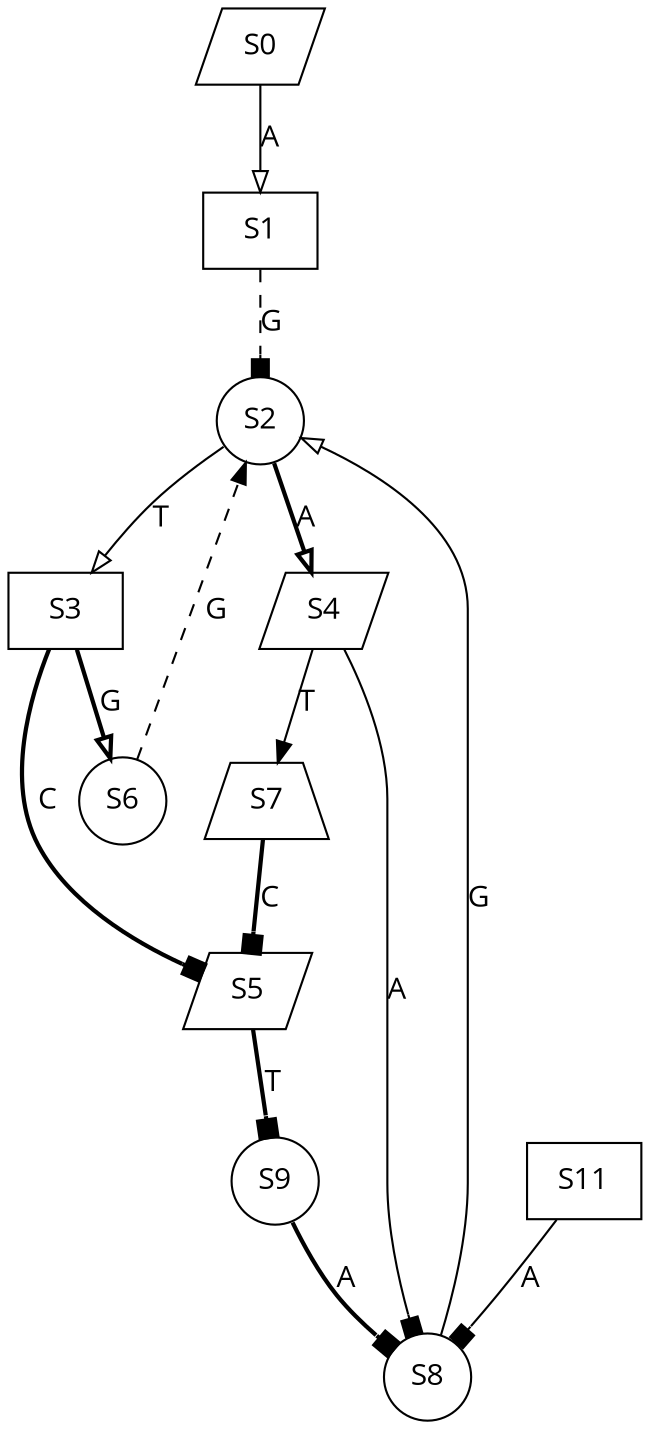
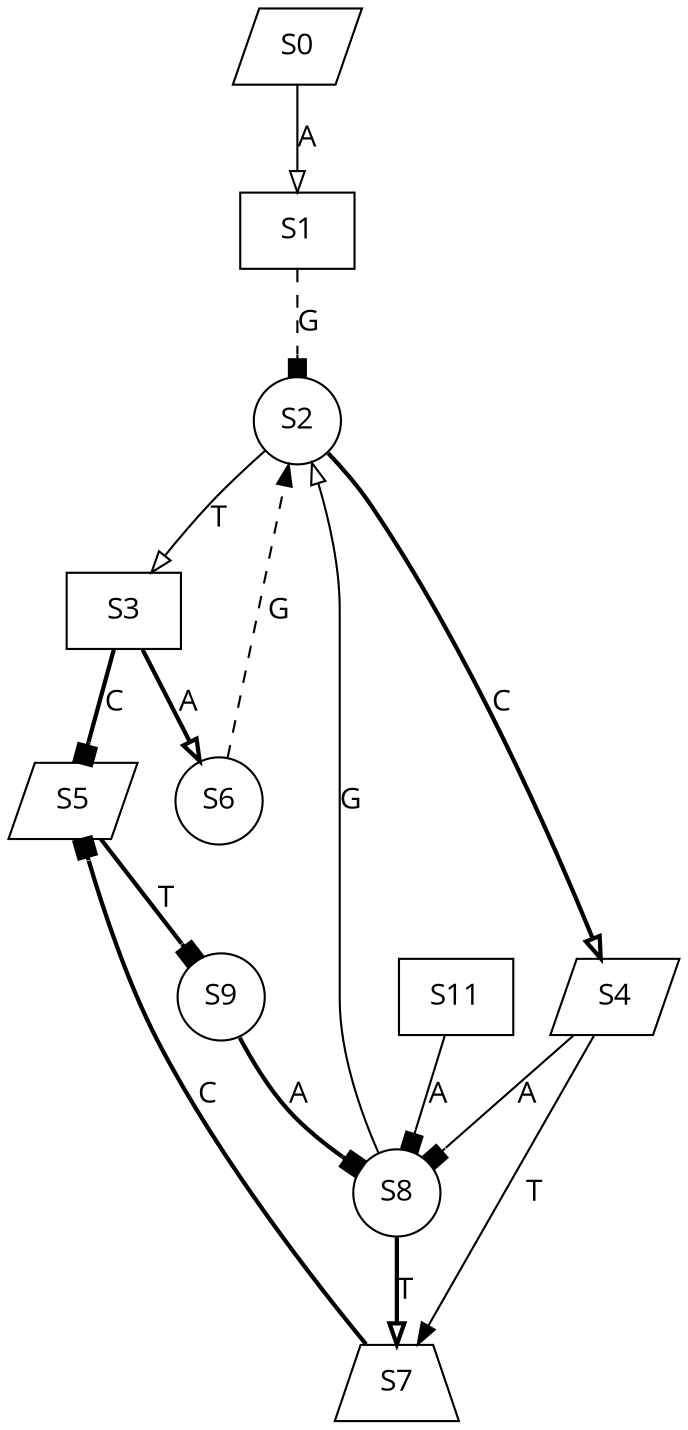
edge "S2" -> "S4": label "A" -> "C"
edge "S3" -> "S6": label "G" -> "A"
edge "S8" -> "S7": added, label "T"
